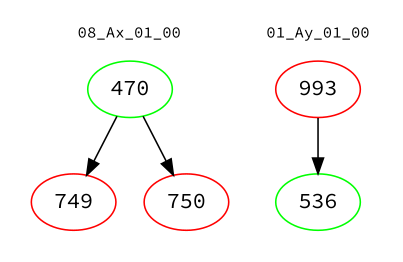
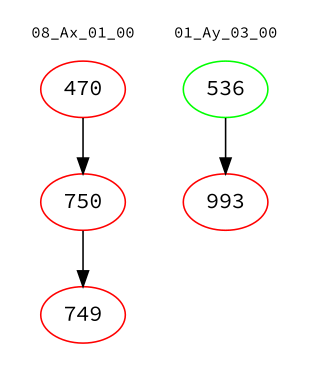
cluster "01_Ay_01_00": label "01_Ay_01_00" -> "01_Ay_03_00"
node "470": color green -> red
edge "993" -> "536": reversed
edge "470" -> "749": now "750" -> "749"
